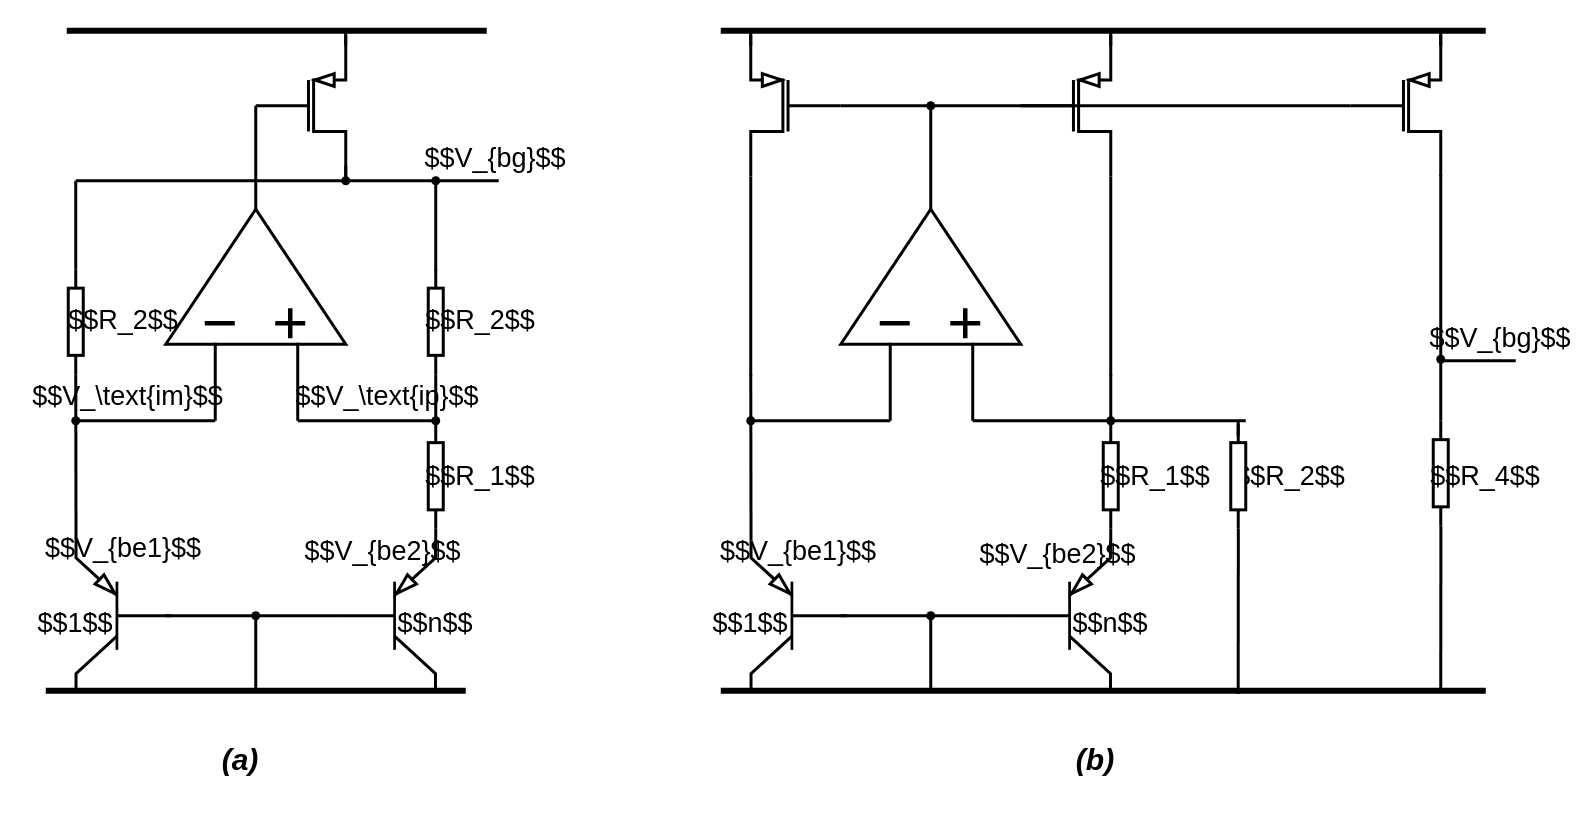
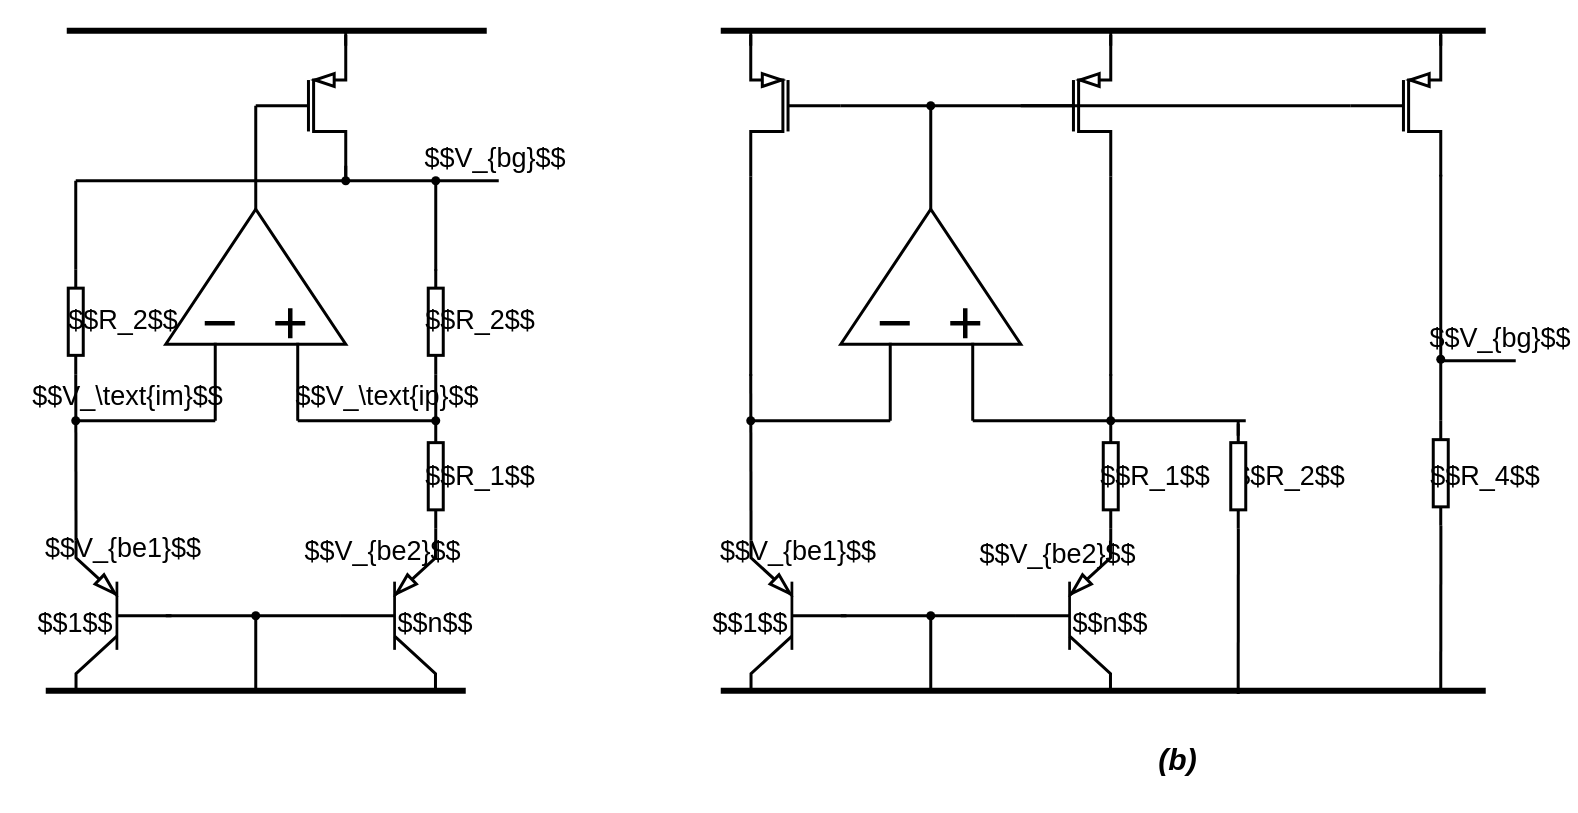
node "(a)": removed
node "(b)": moved (1096, 758) -> (1178, 758)
